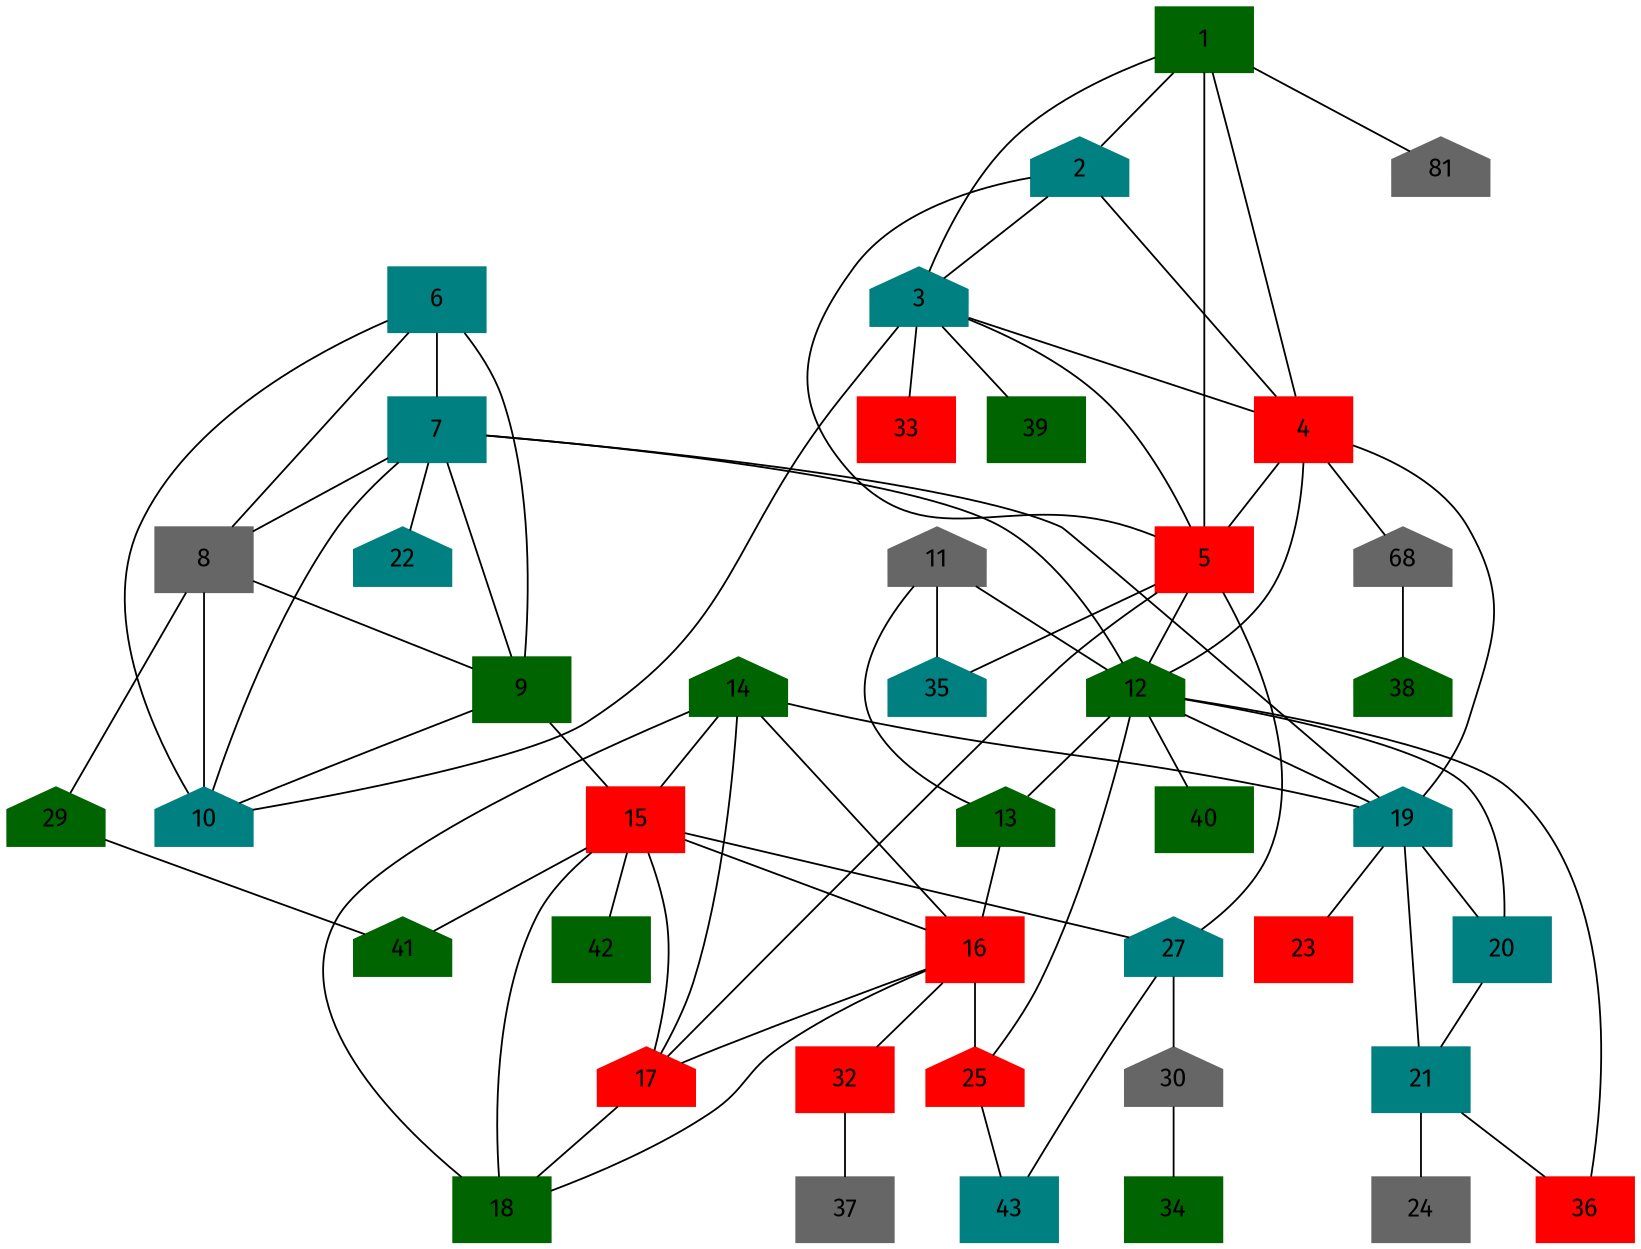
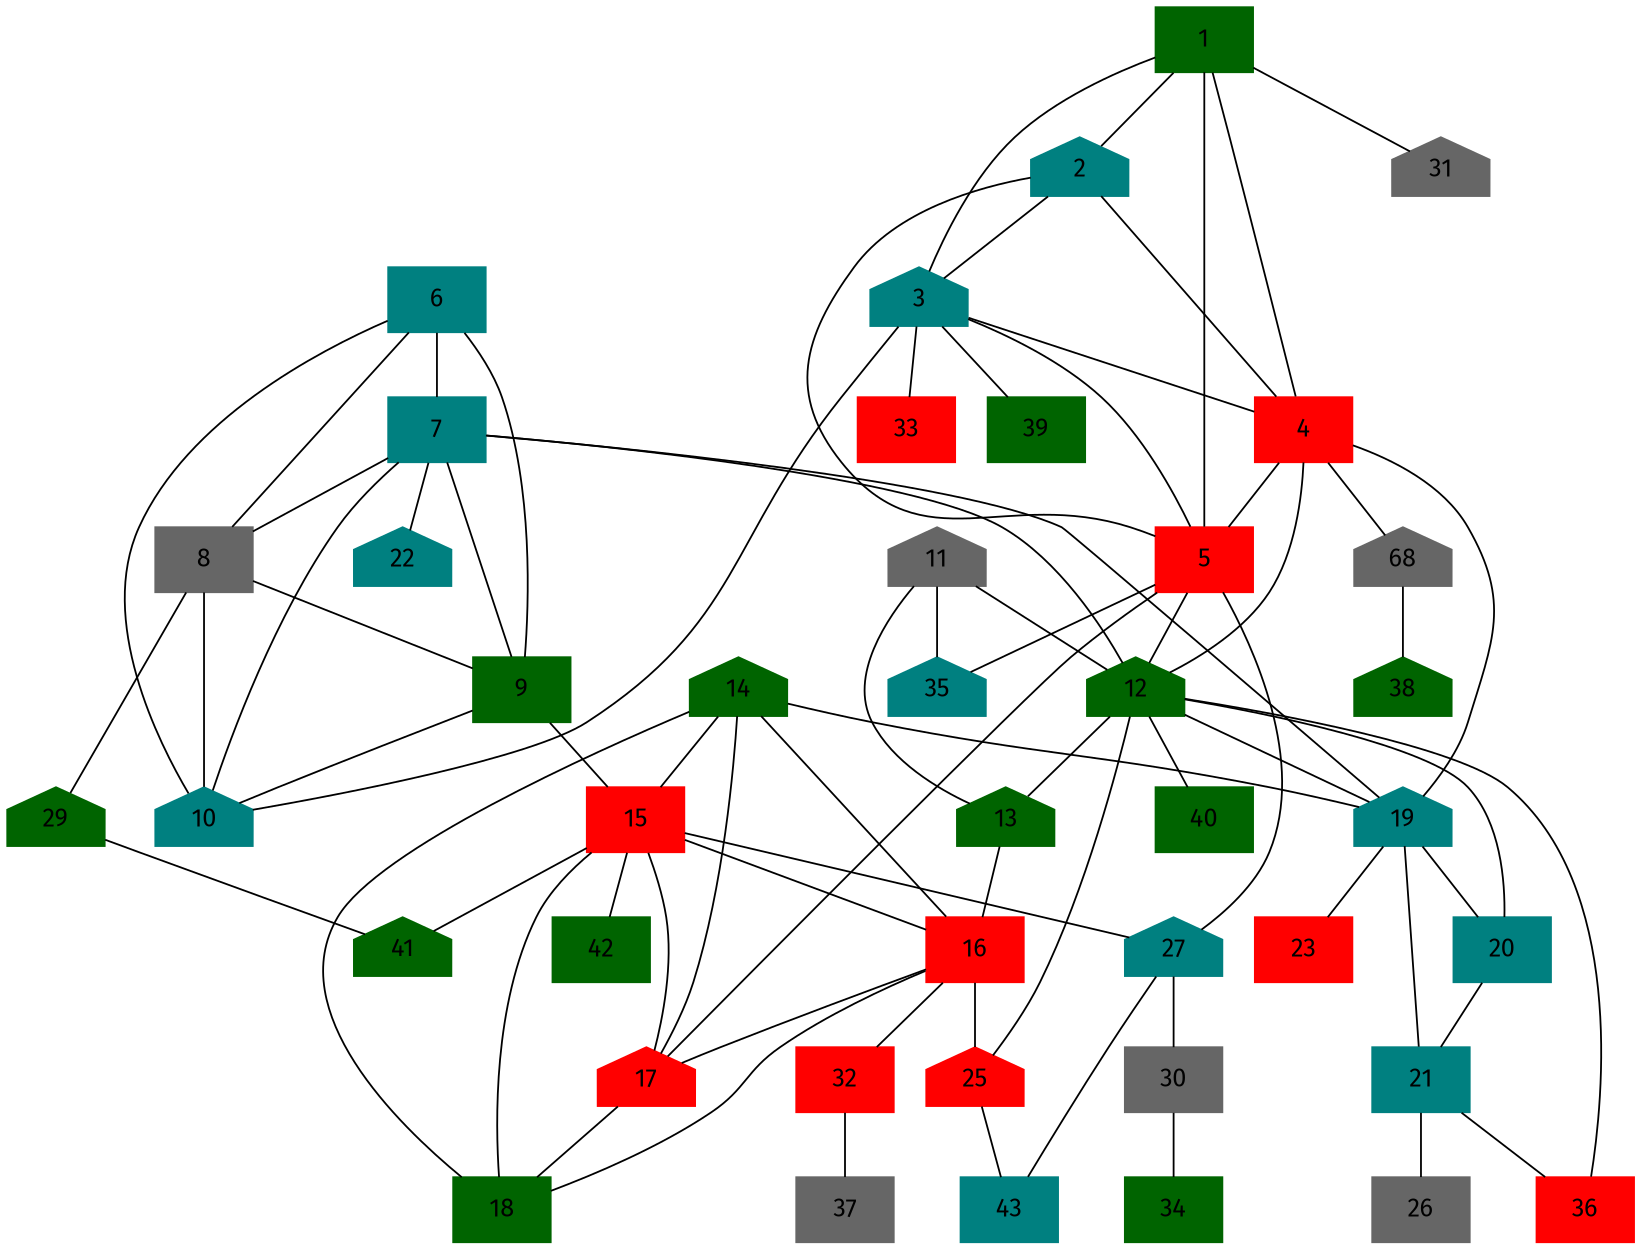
node "81": label "81" -> "31"
node "30": shape house -> box
node "24": label "24" -> "26"
